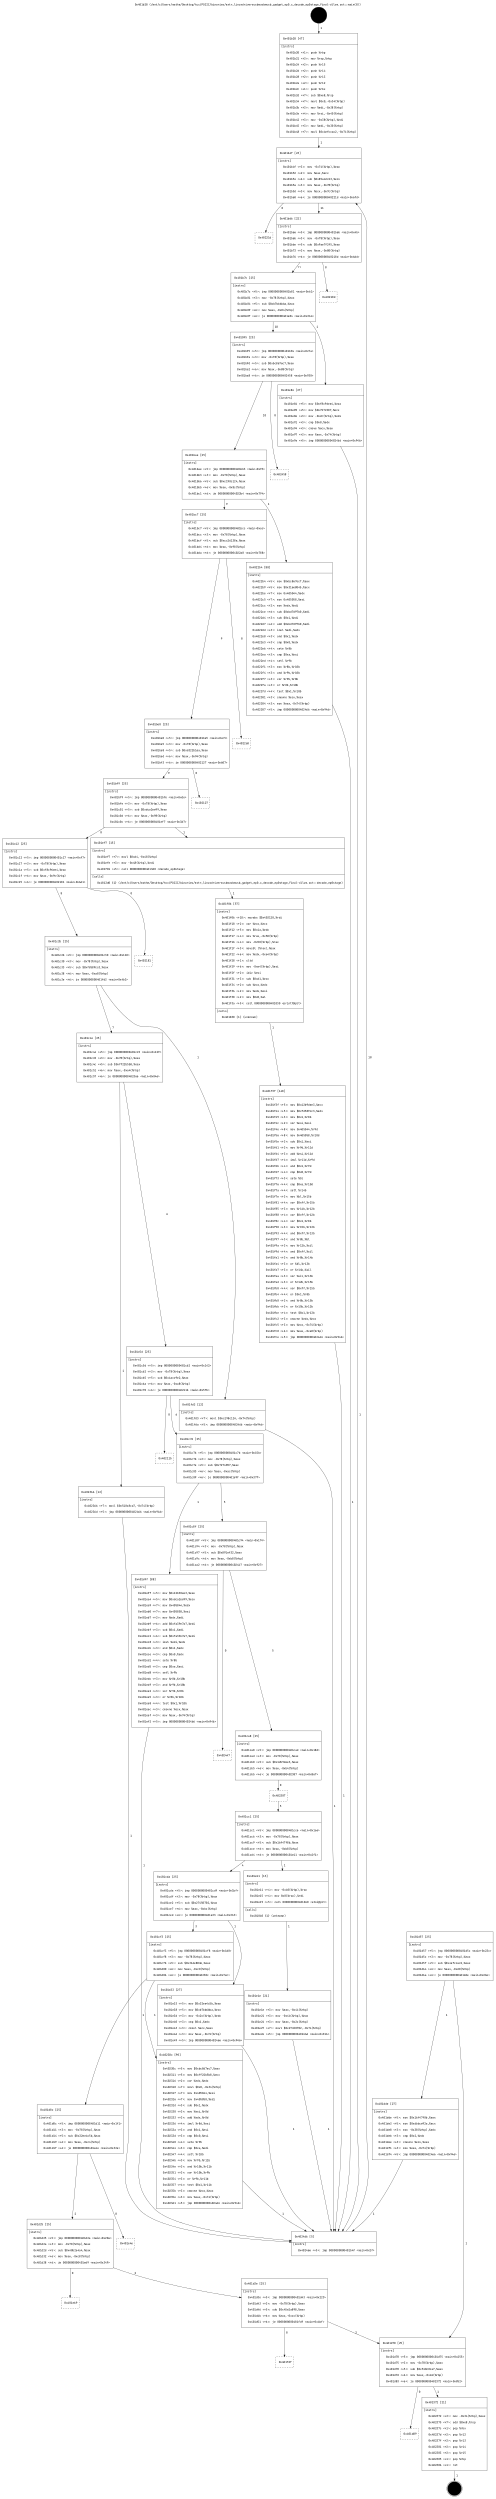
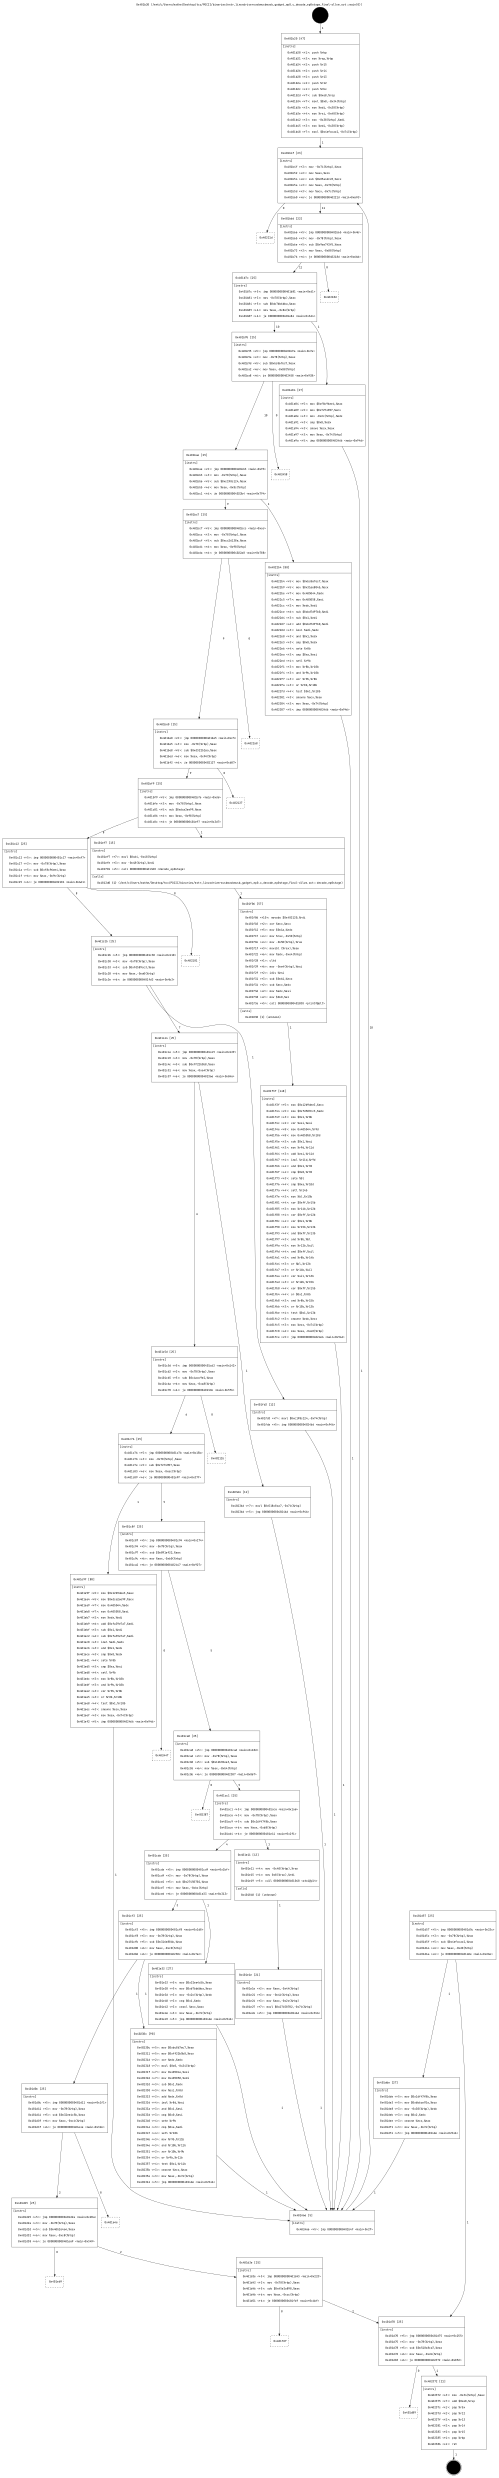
edge "0x402387" -> "0x401cc1 [25]": now "0x401ca8 [25]" -> "0x401cc1 [25]"
